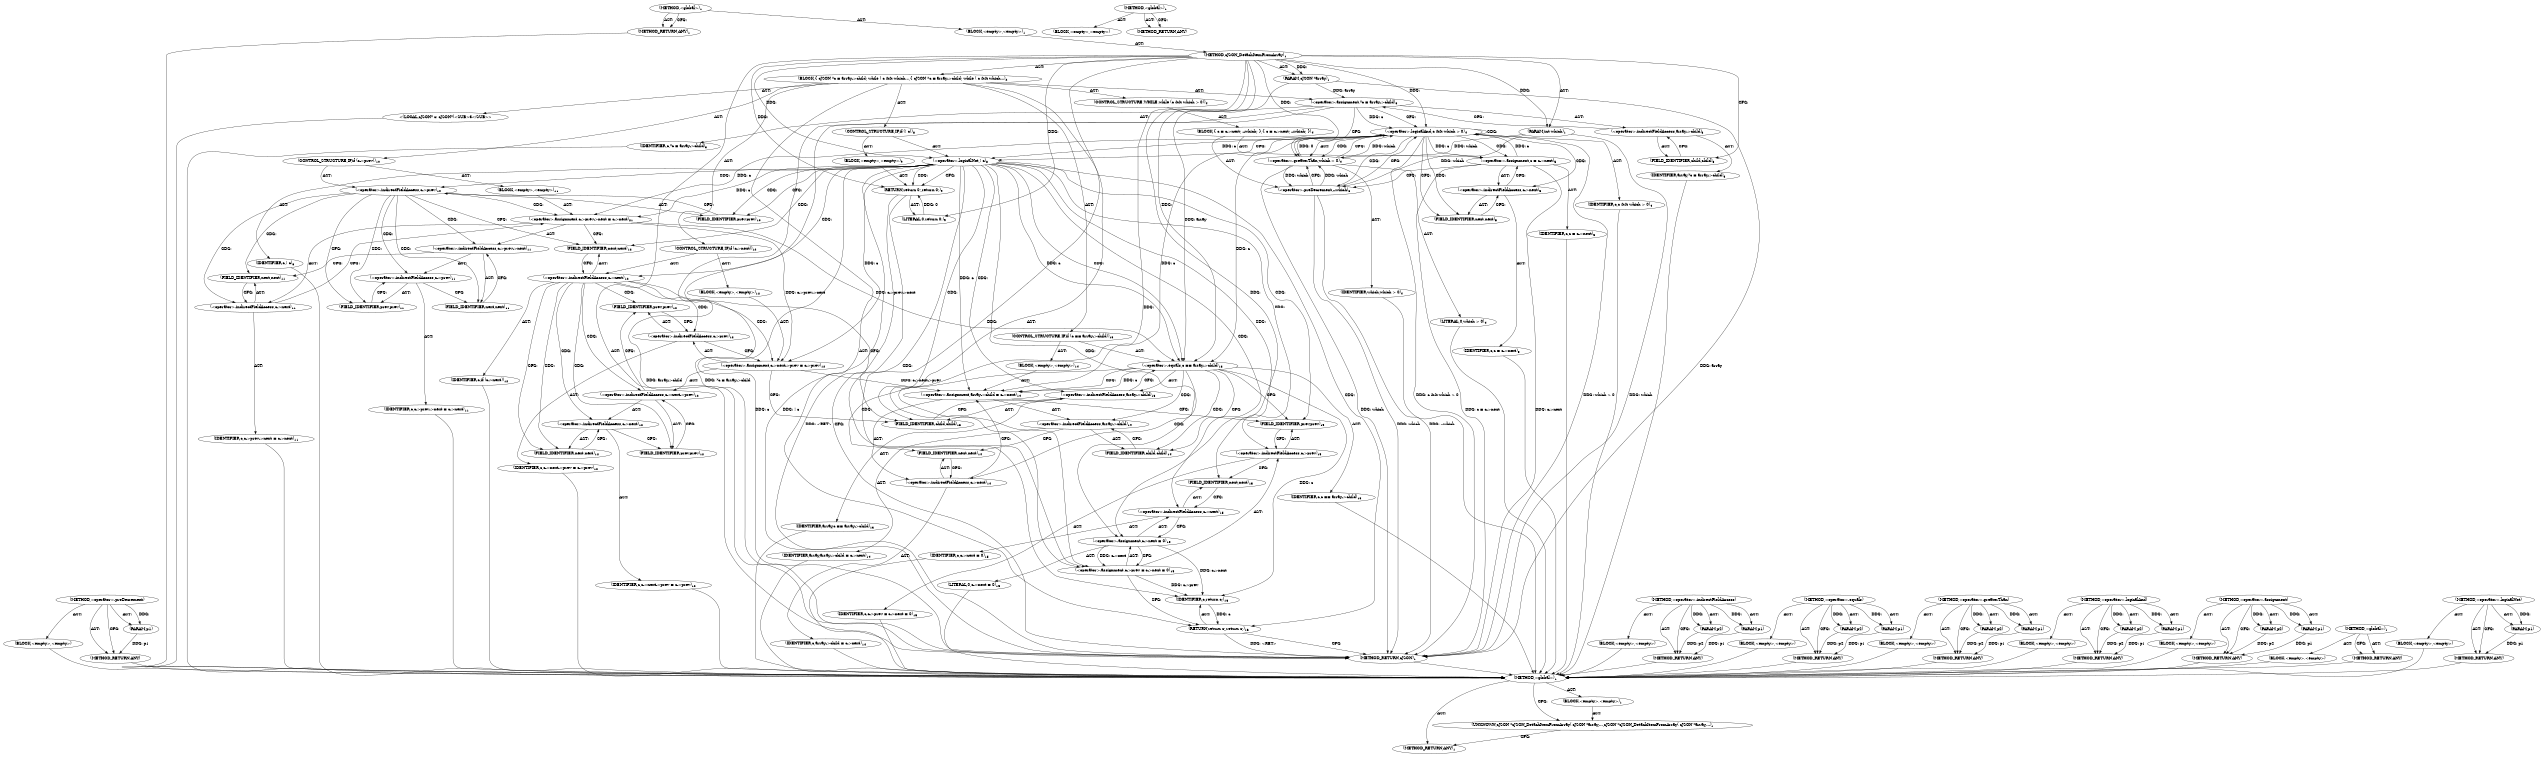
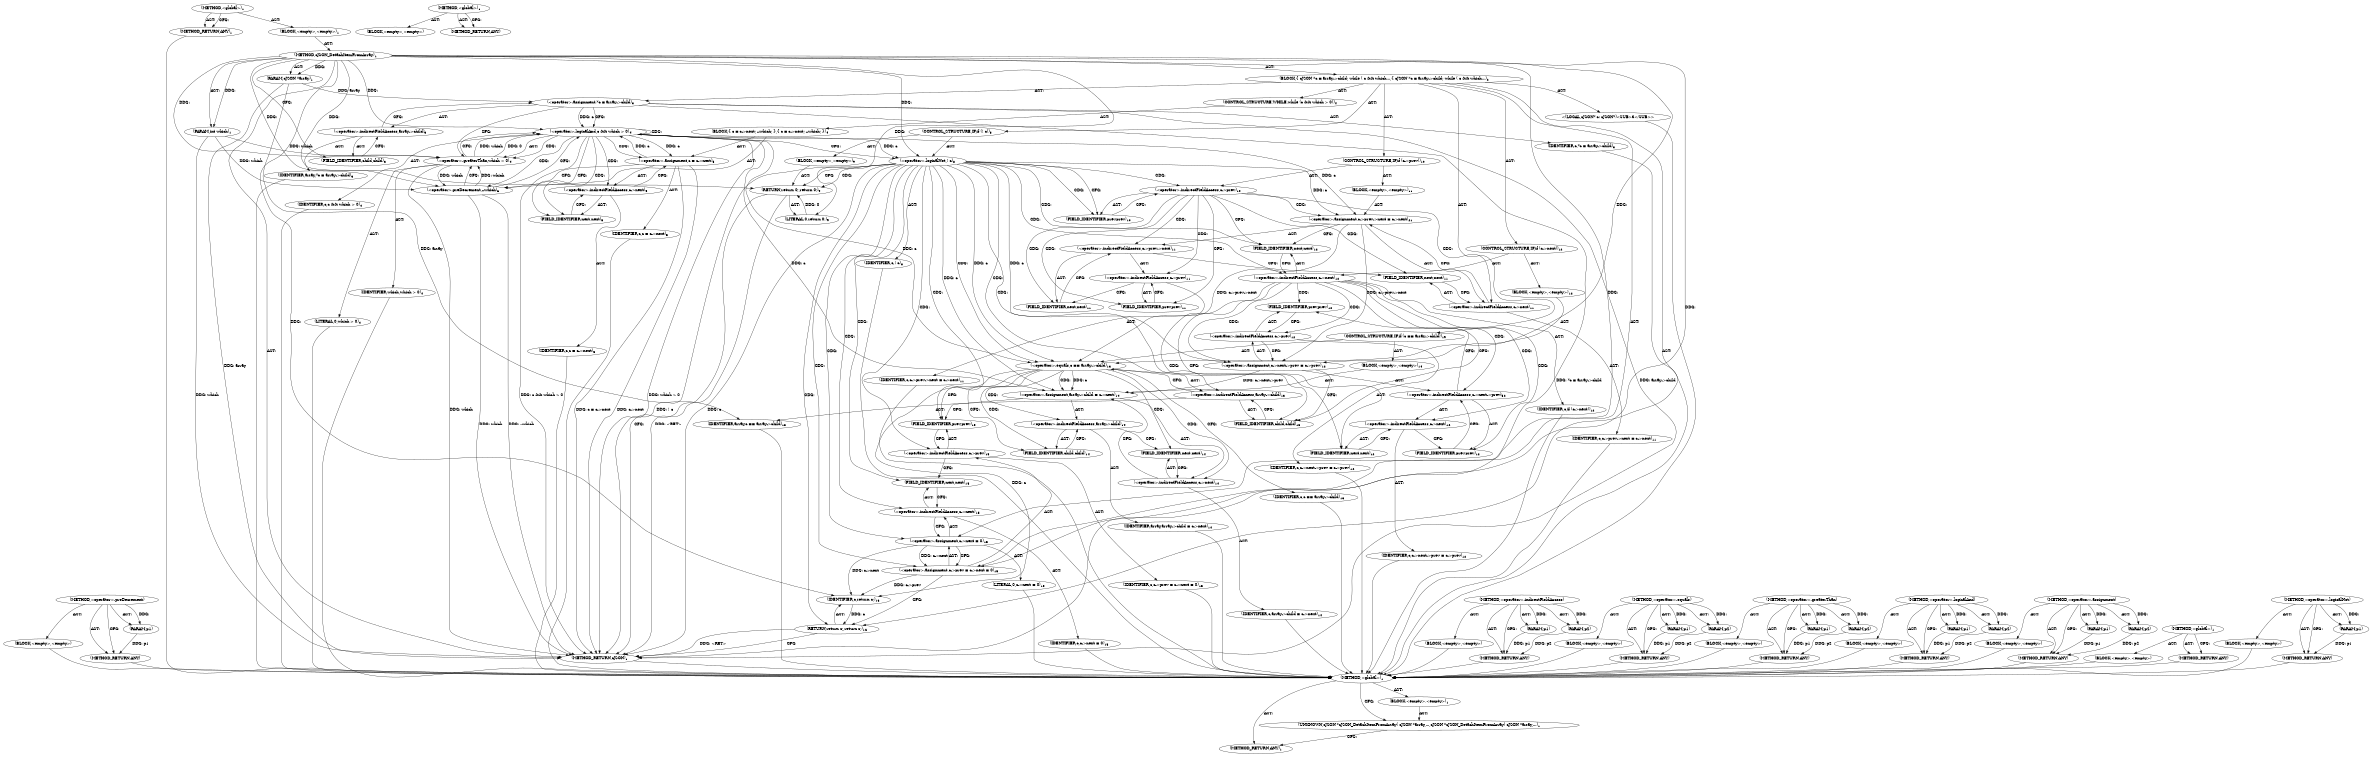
edge "(METHOD,cJSON_DetachItemFromArray)" -> "(<operator>.preDecrement,--which)": added, label "DDG:"
edge "(PARAM,cJSON *array)" -> "(<operator>.equals,c == array->child)": now "(PARAM,cJSON *array)" -> "(IDENTIFIER,array,c == array->child)"
node "(CONTROL_STRUCTURE,IF,if (c == array->child))": text "13" -> "19"
node "(<operator>.indirectFieldAccess,c->next->prev)": text "12" -> "52"
edge "(<operator>.equals,c == array->child)" -> "(IDENTIFIER,c,c == array->child)": label "AST: " -> "CFG: "
